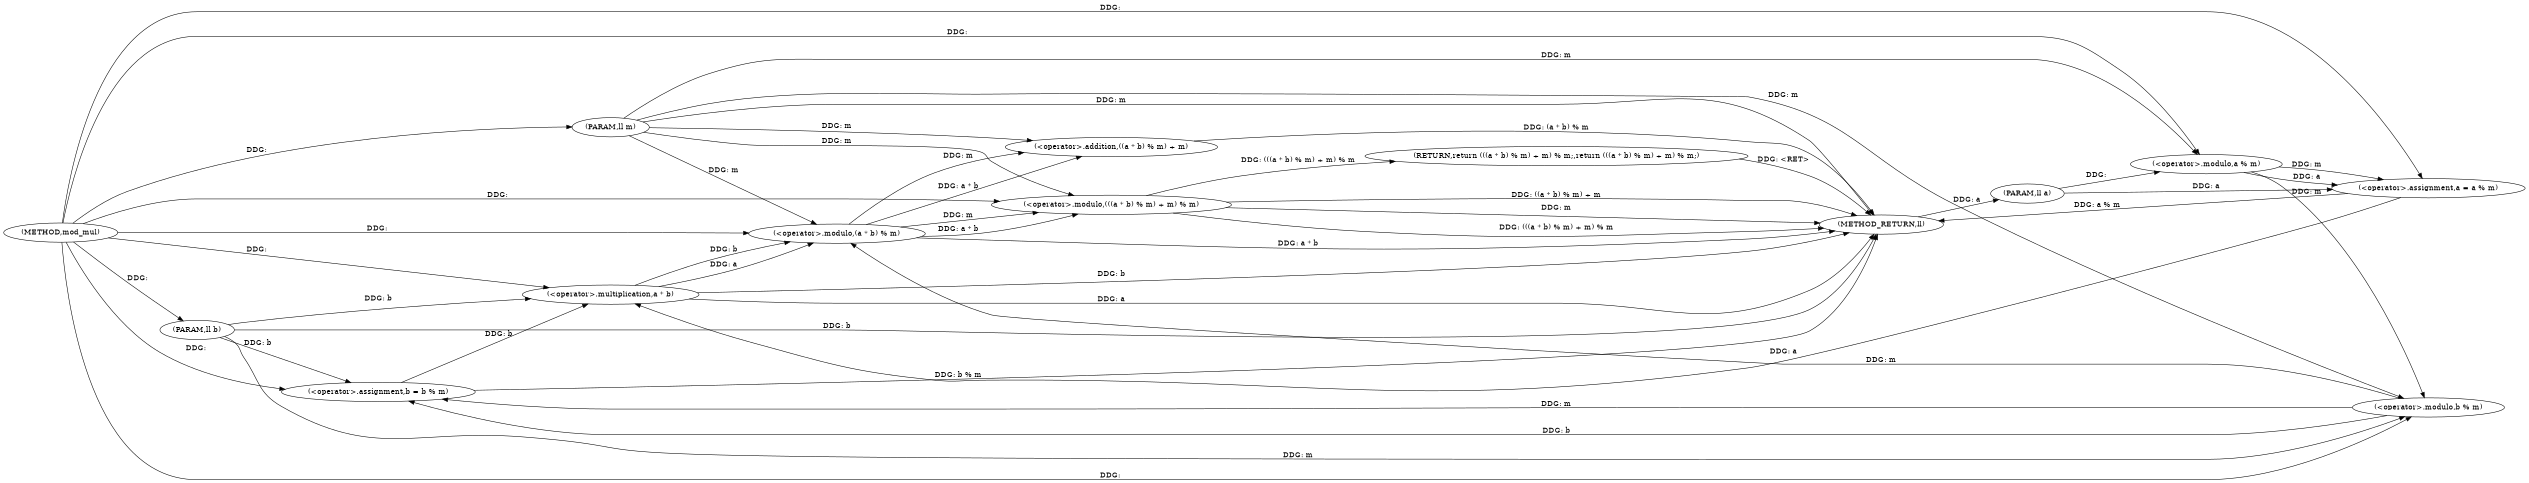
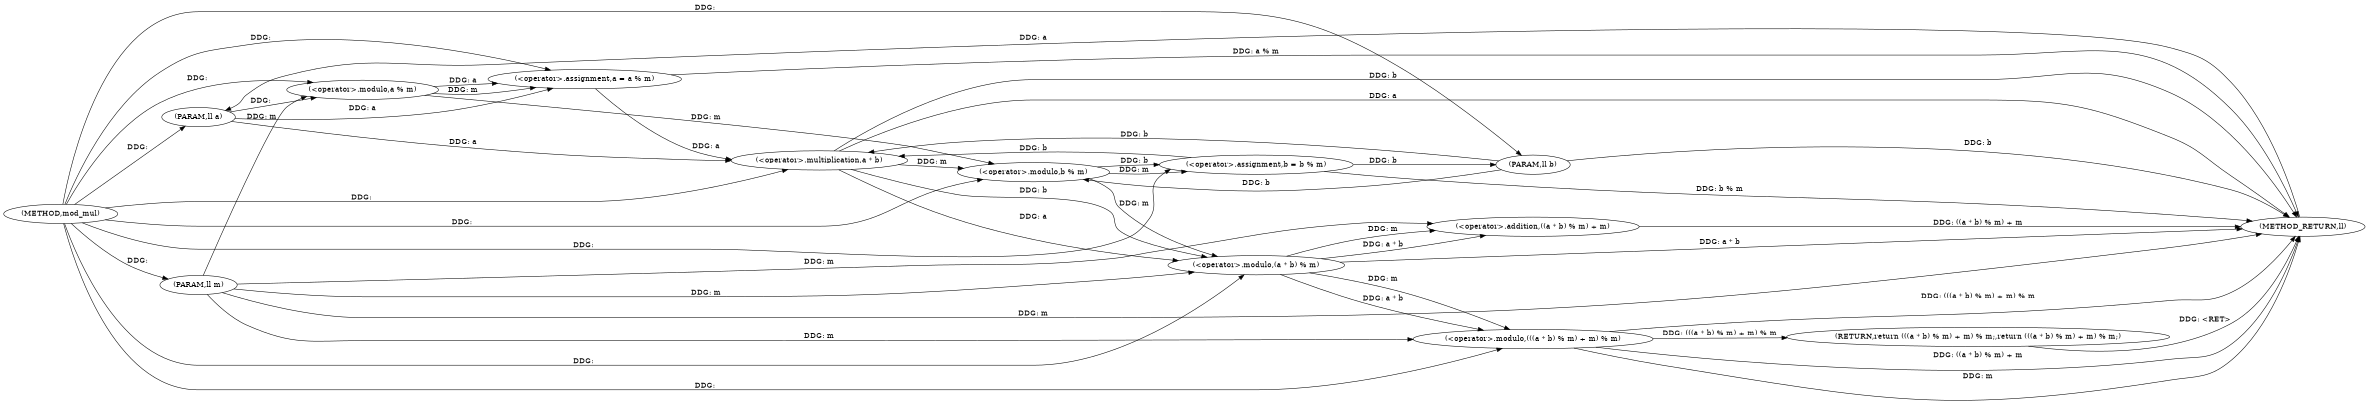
edge "(PARAM,ll m)" -> "(<operator>.modulo,b % m)": now "(<operator>.multiplication,a * b)" -> "(<operator>.modulo,b % m)"
edge "(<operator>.addition,((a * b) % m) + m)" -> "(METHOD_RETURN,ll)": label "DDG: (a * b) % m" -> "DDG: ((a * b) % m) + m"
edge "(PARAM,ll a)" -> "(<operator>.multiplication,a * b)": added, label "DDG: a"
edge "(METHOD,mod_mul)" -> "(PARAM,ll a)": added, label "DDG:"
edge "(PARAM,ll b)" -> "(<operator>.assignment,b = b % m)": reversed
edge "(PARAM,ll b)" -> "(<operator>.modulo,b % m)": label "DDG: m" -> "DDG: b"
